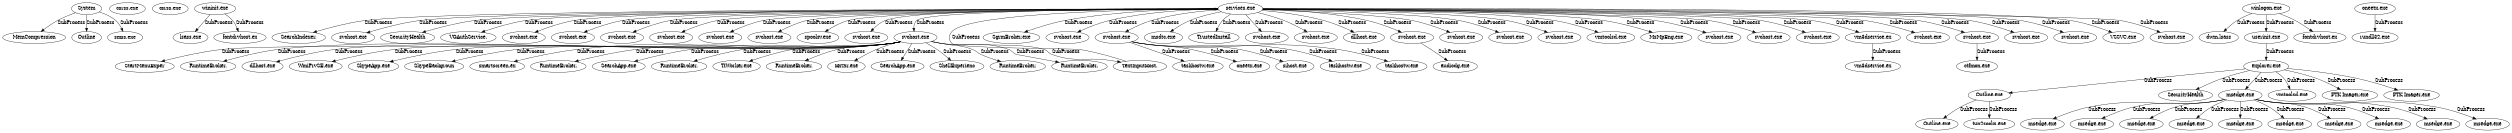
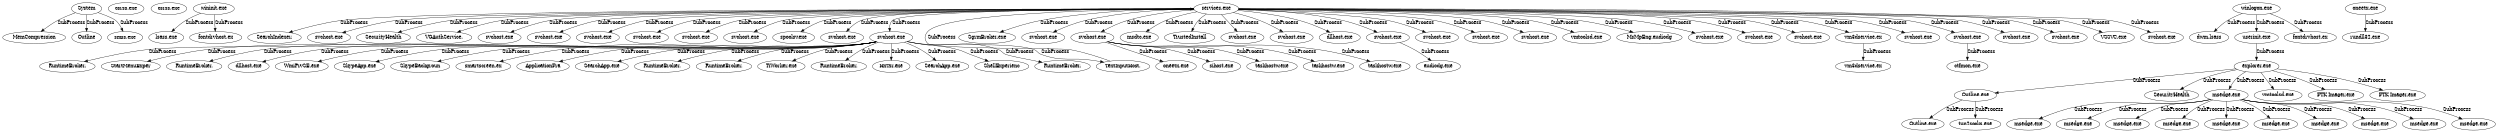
node "MsMpEng.exe": label "MsMpEng.exe" -> "MsMpEng.audiodg"
node "ApplicationFra": added
